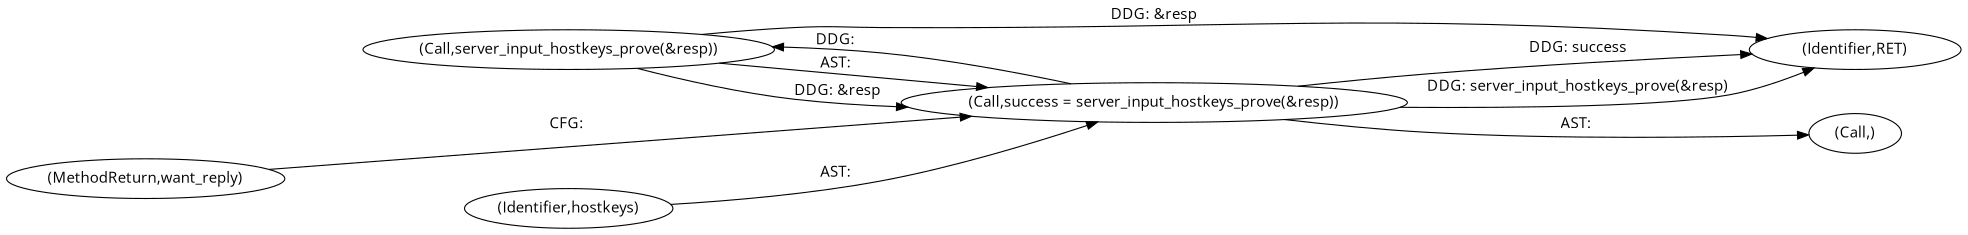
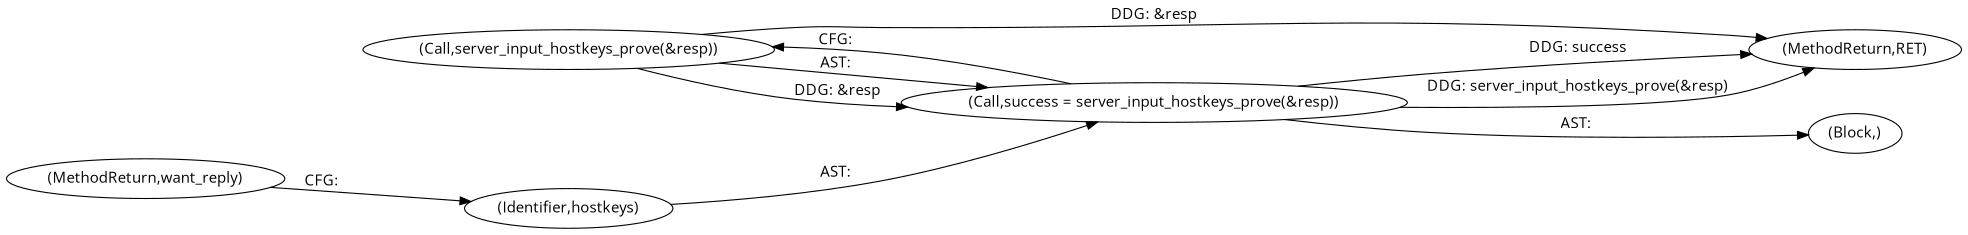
edge "(Call,success = server_input_hostkeys_prove(&resp))" -> "(Call,server_input_hostkeys_prove(&resp))": label "DDG: " -> "CFG: "
node "(Identifier,RET)": label "(Identifier,RET)" -> "(MethodReturn,RET)"
node "(Call,)": label "(Call,)" -> "(Block,)"
edge "(MethodReturn,want_reply)" -> "(Call,success = server_input_hostkeys_prove(&resp))": now "(MethodReturn,want_reply)" -> "(Identifier,hostkeys)"
